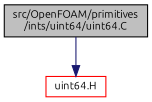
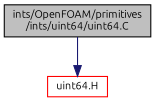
node "src/OpenFOAM/primitives /ints/uint64/uint64.C": label "src/OpenFOAM/primitives /ints/uint64/uint64.C" -> "ints/OpenFOAM/primitives /ints/uint64/uint64.C"
